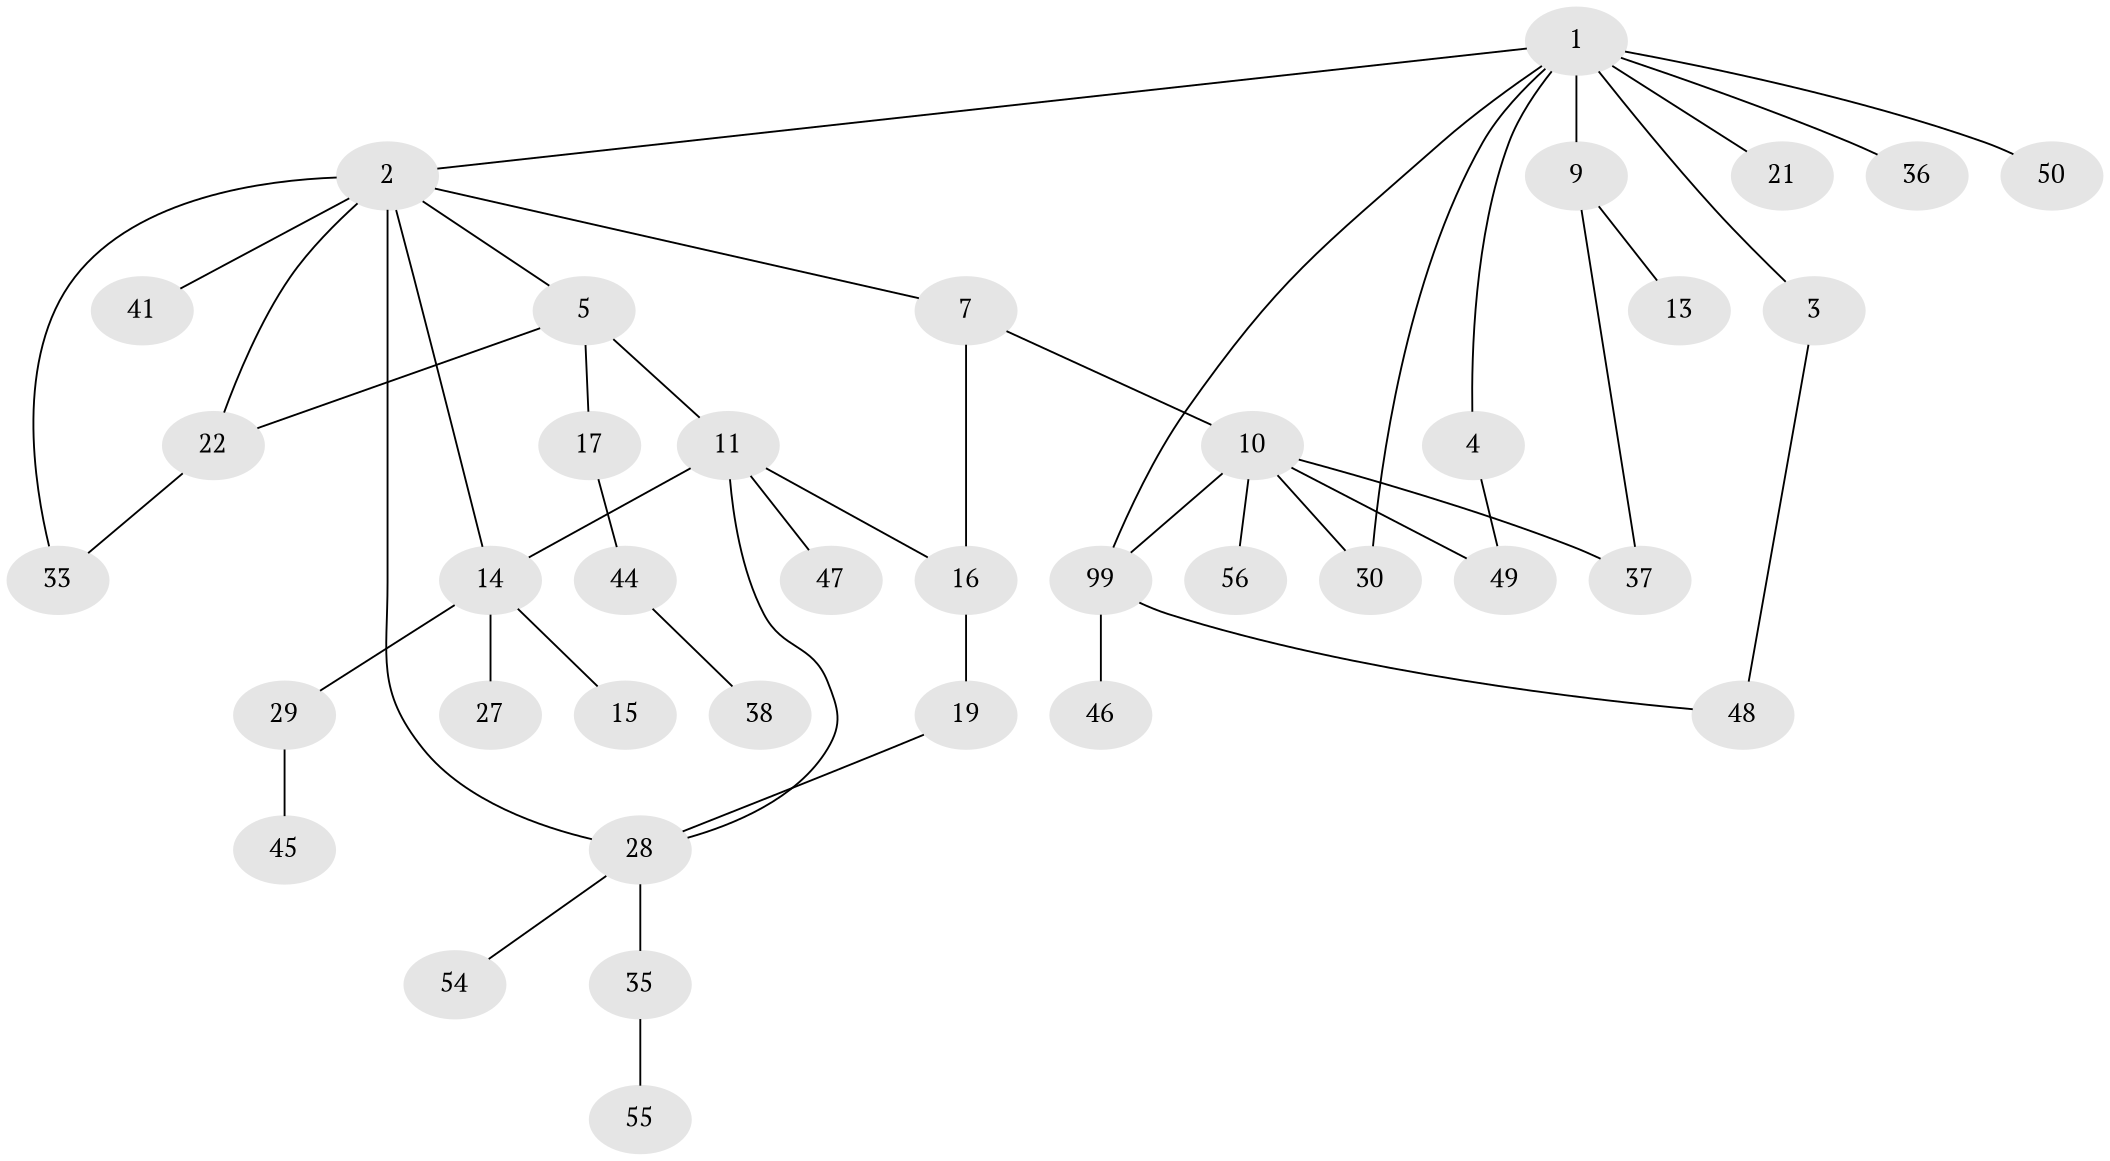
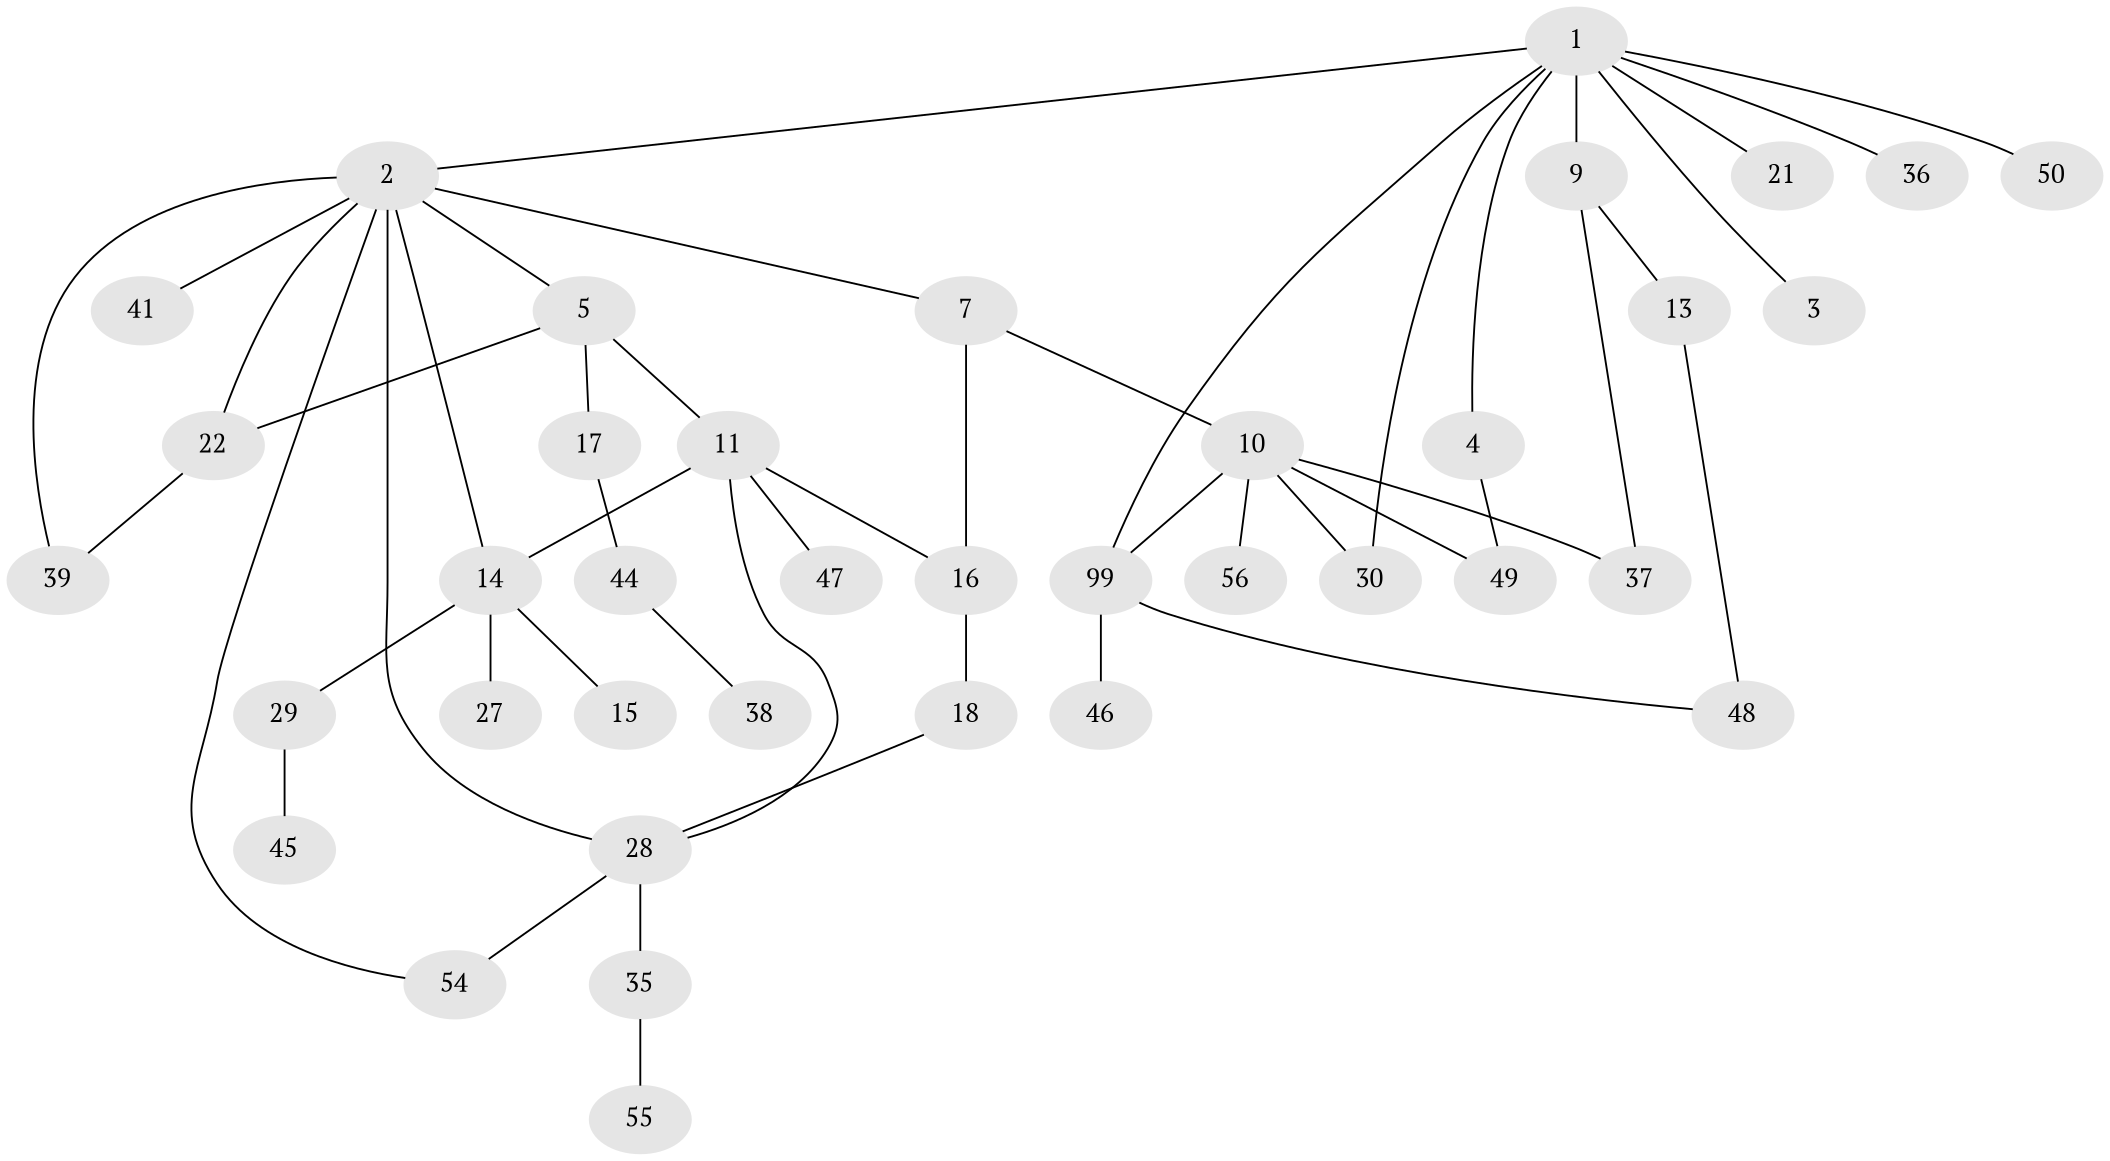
edge "3" -- "48": now "13" -- "48"
node "33": label "33" -> "39"
edge "2" -- "54": added
node "19": label "19" -> "18"
